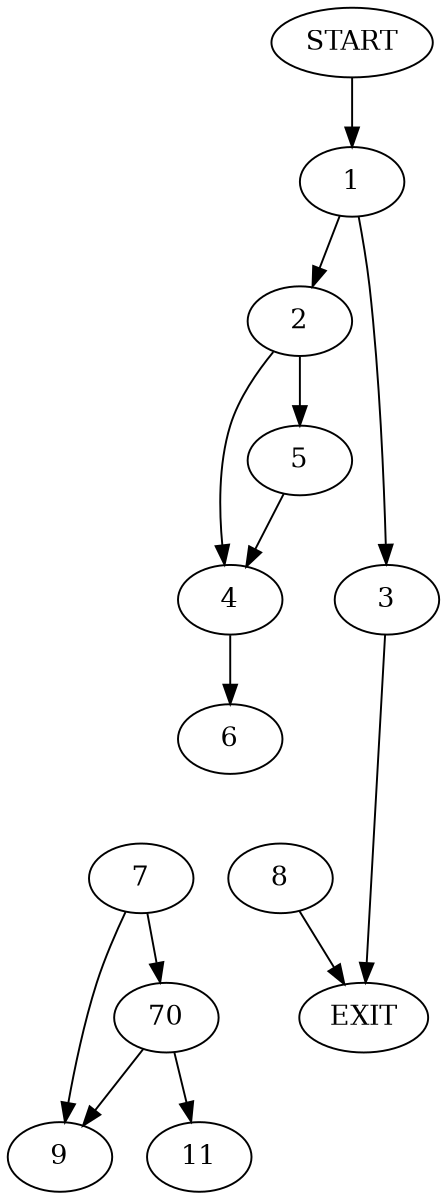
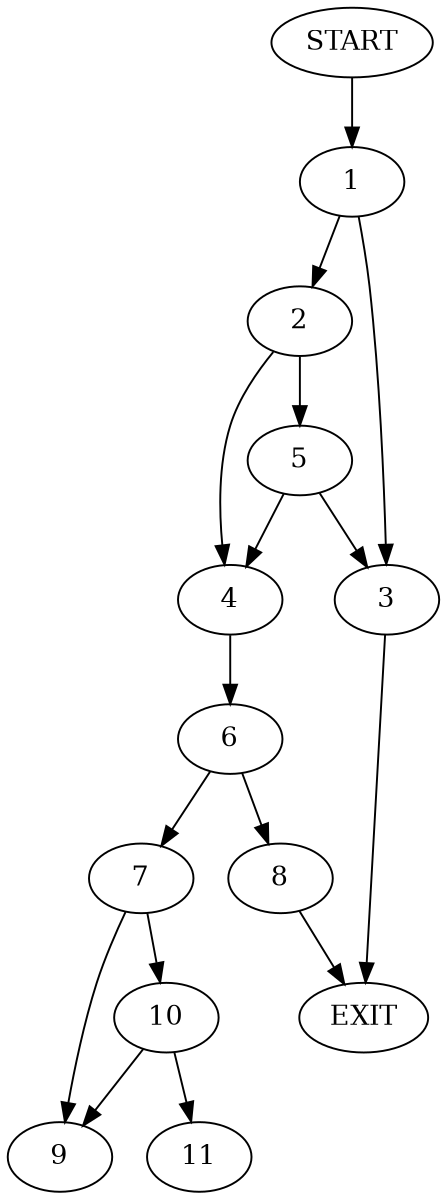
edge "5" -> "3": added
edge "6" -> "8": added
edge "6" -> "7": added
node "70": label "70" -> "10"
